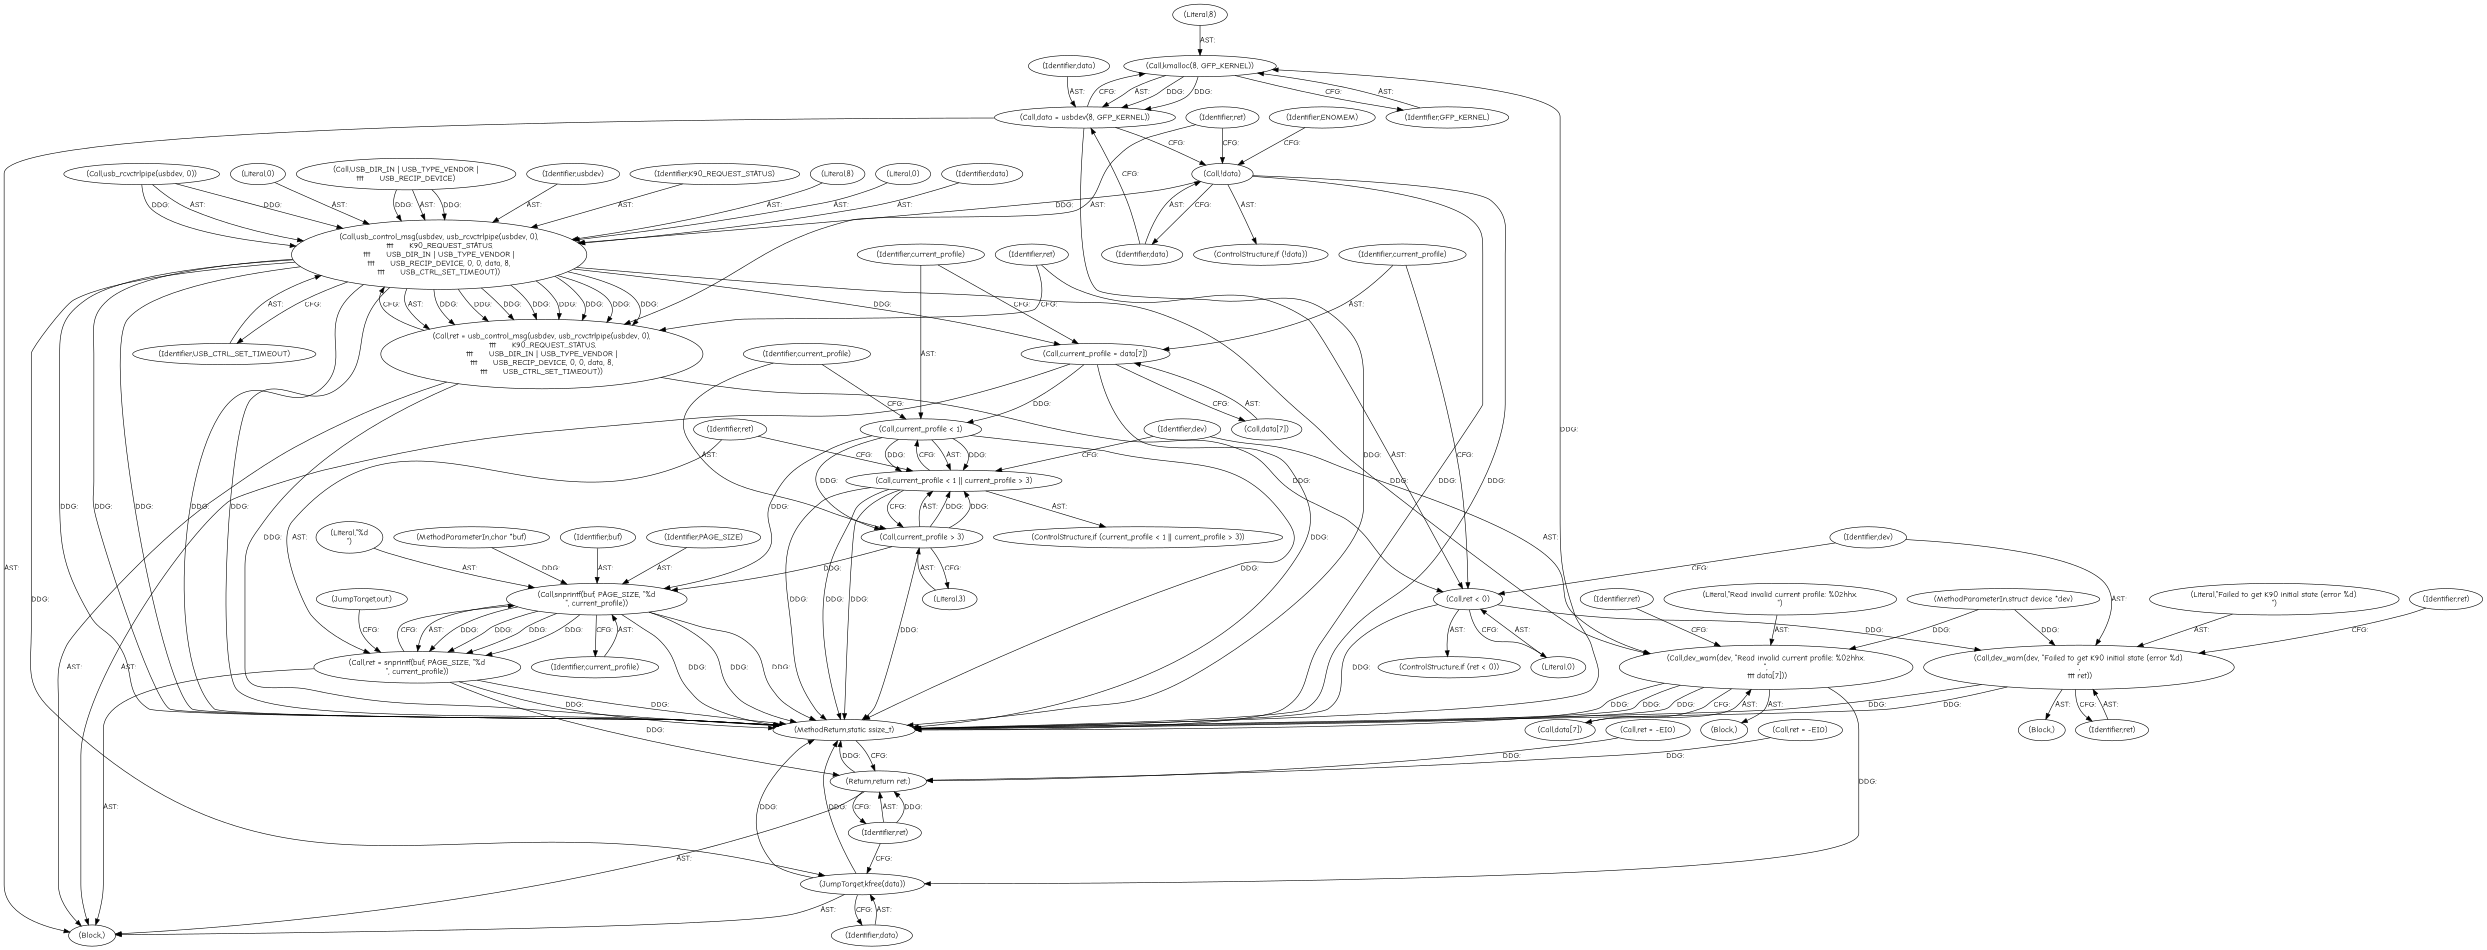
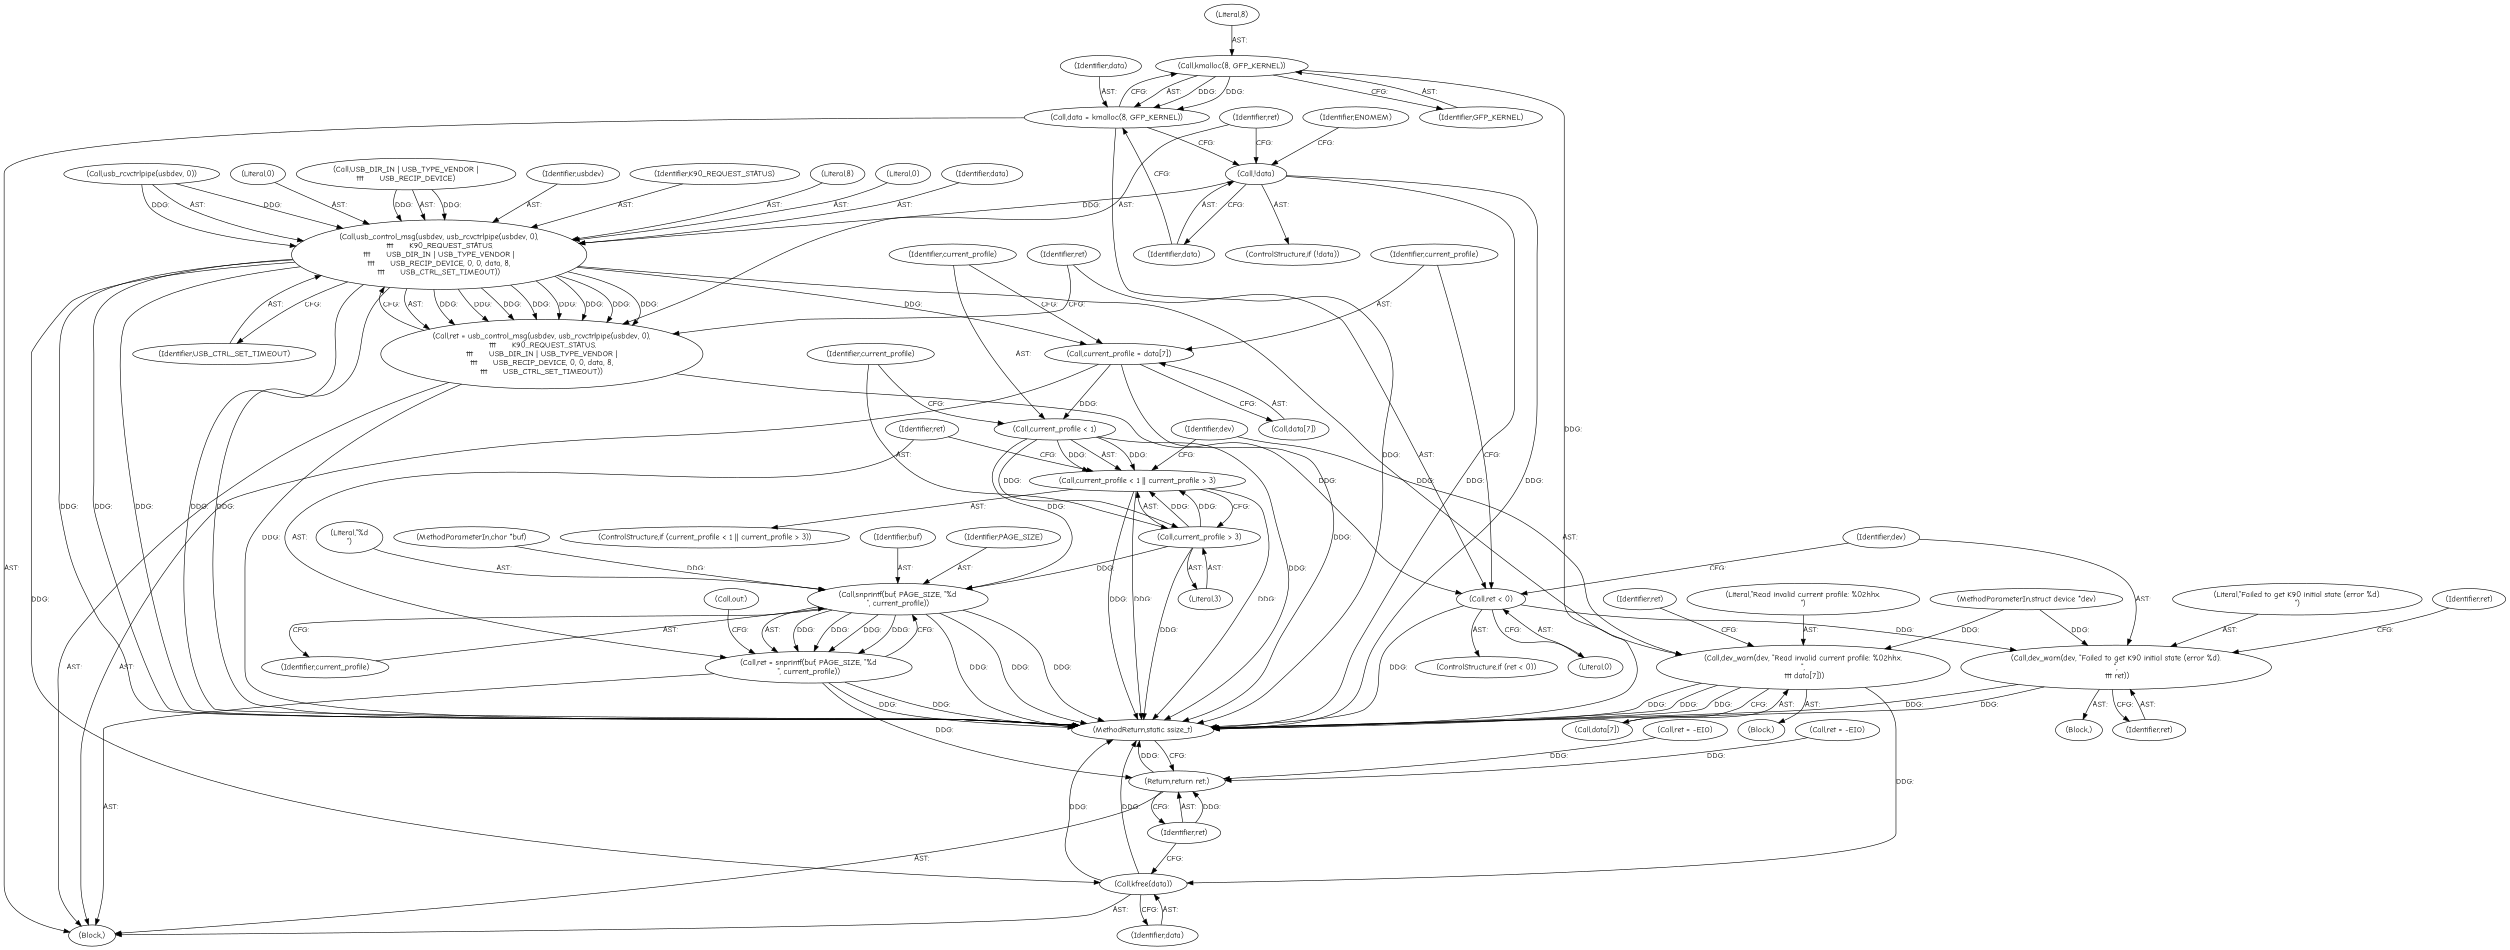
node "(Call,data = usbdev(8, GFP_KERNEL))": label "(Call,data = usbdev(8, GFP_KERNEL))" -> "(Call,data = kmalloc(8, GFP_KERNEL))"
edge "(Call,current_profile < 1 || current_profile > 3)" -> "(Call,current_profile < 1)": removed, label "CFG:"
edge "(Call,current_profile > 3)" -> "(Literal,3)": label "CFG: " -> "AST: "
node "(JumpTarget,out:)": label "(JumpTarget,out:)" -> "(Call,out:)"
edge "(MethodReturn,static ssize_t)" -> "(Call,kmalloc(8, GFP_KERNEL))": reversed
node "(JumpTarget,kfree(data))": label "(JumpTarget,kfree(data))" -> "(Call,kfree(data))"
